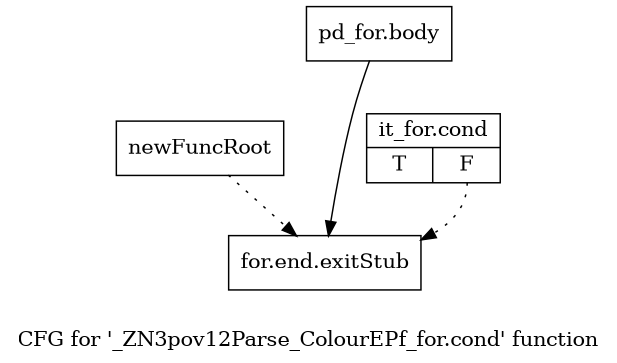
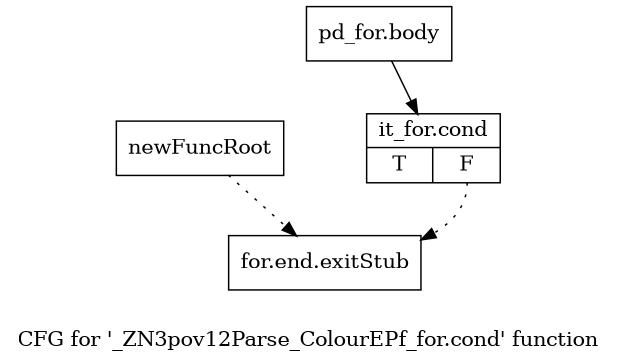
edge "pd_for.body" -> "for.end.exitStub": now "pd_for.body" -> "it_for.cond"
